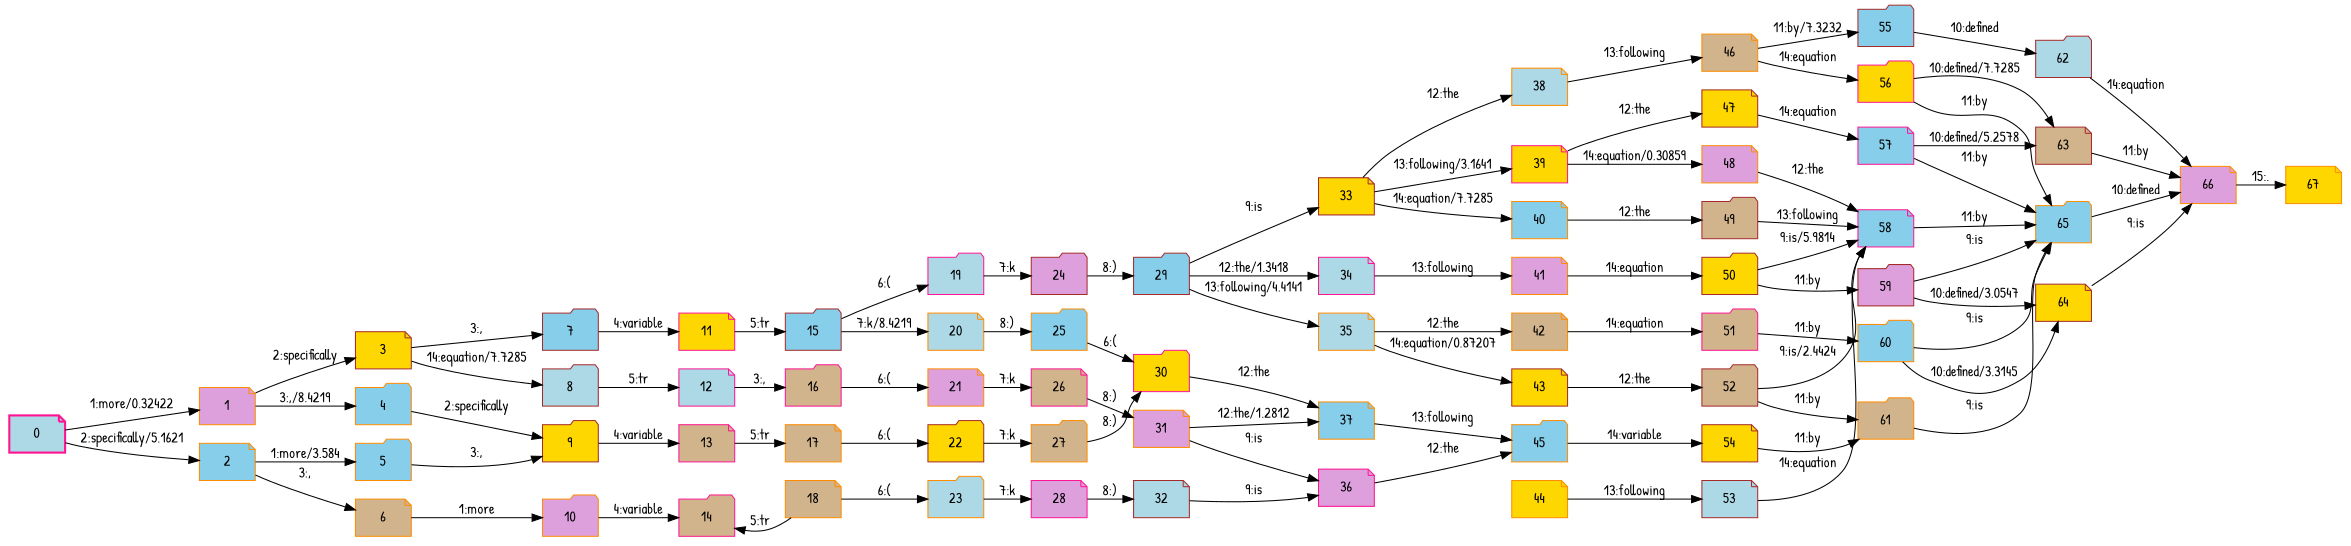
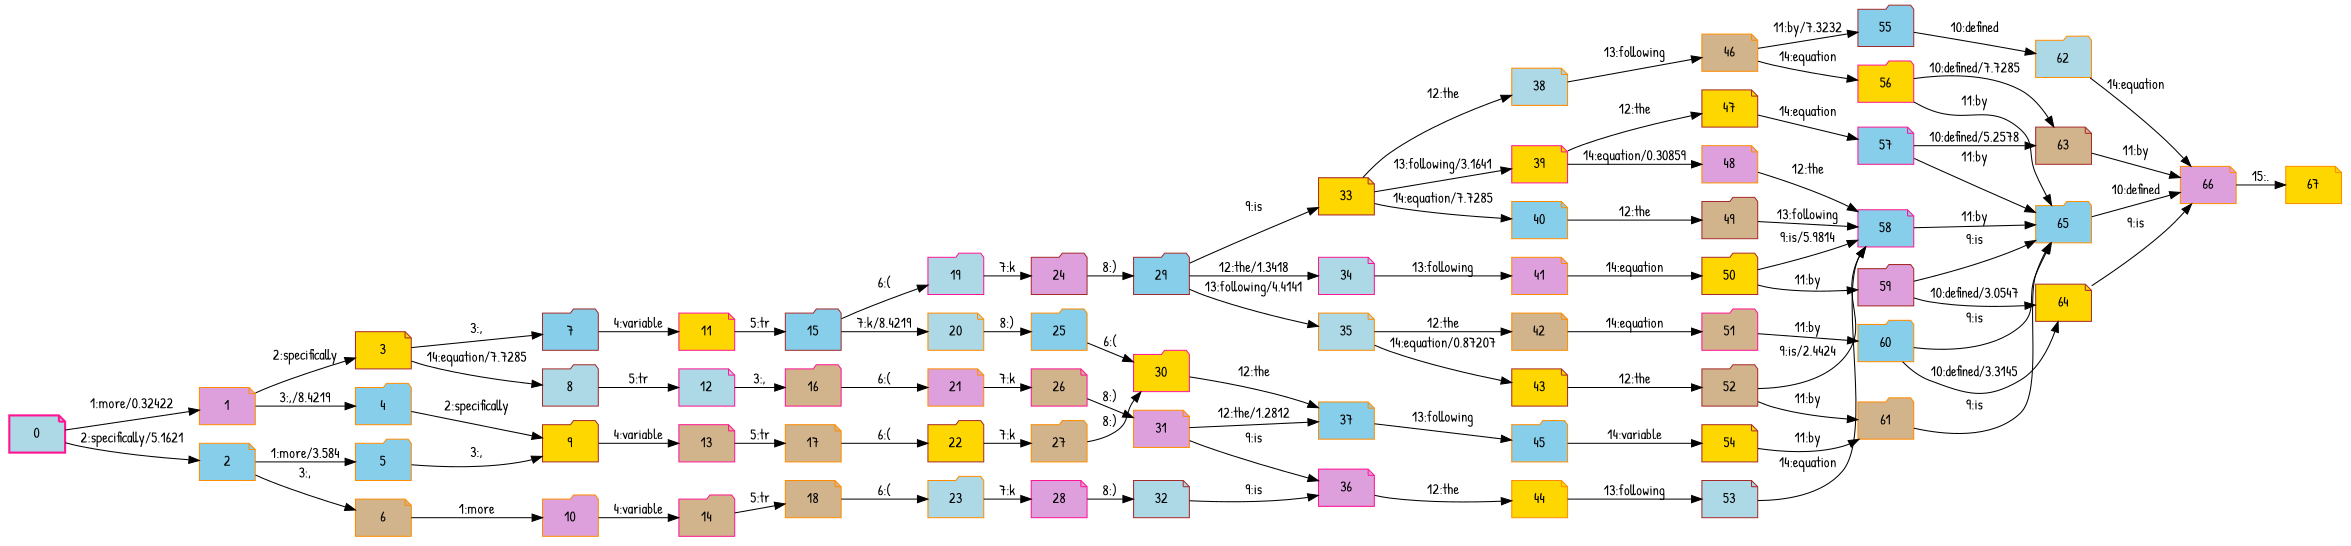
node "62": color brown -> darkorange
edge "36" -> "45": now "36" -> "44"
edge "18" -> "14": reversed
